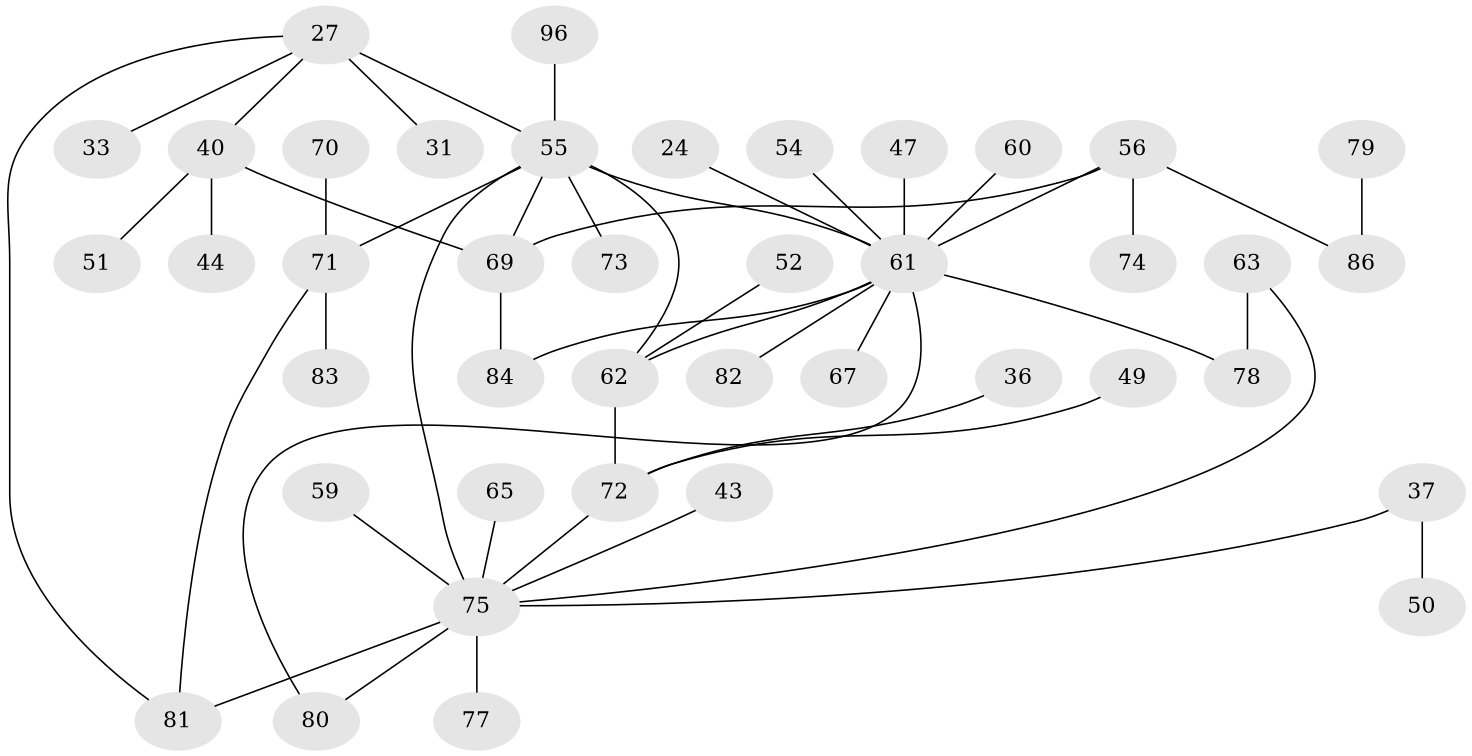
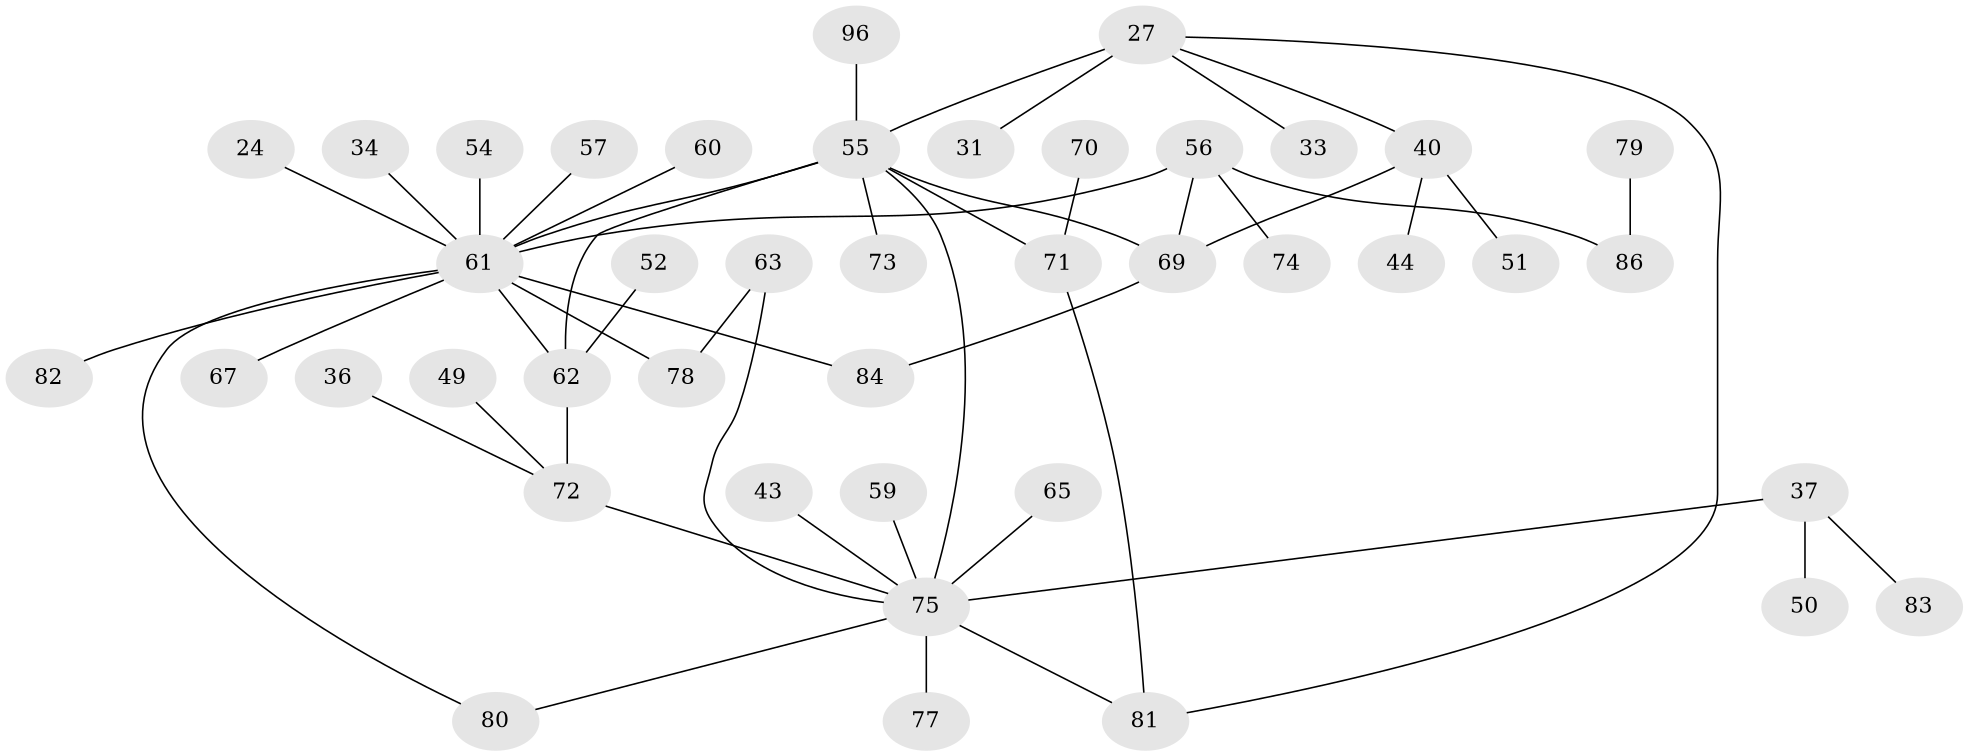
node "34": added
node "47": label "47" -> "57"
edge "71" -- "83": now "37" -- "83"
